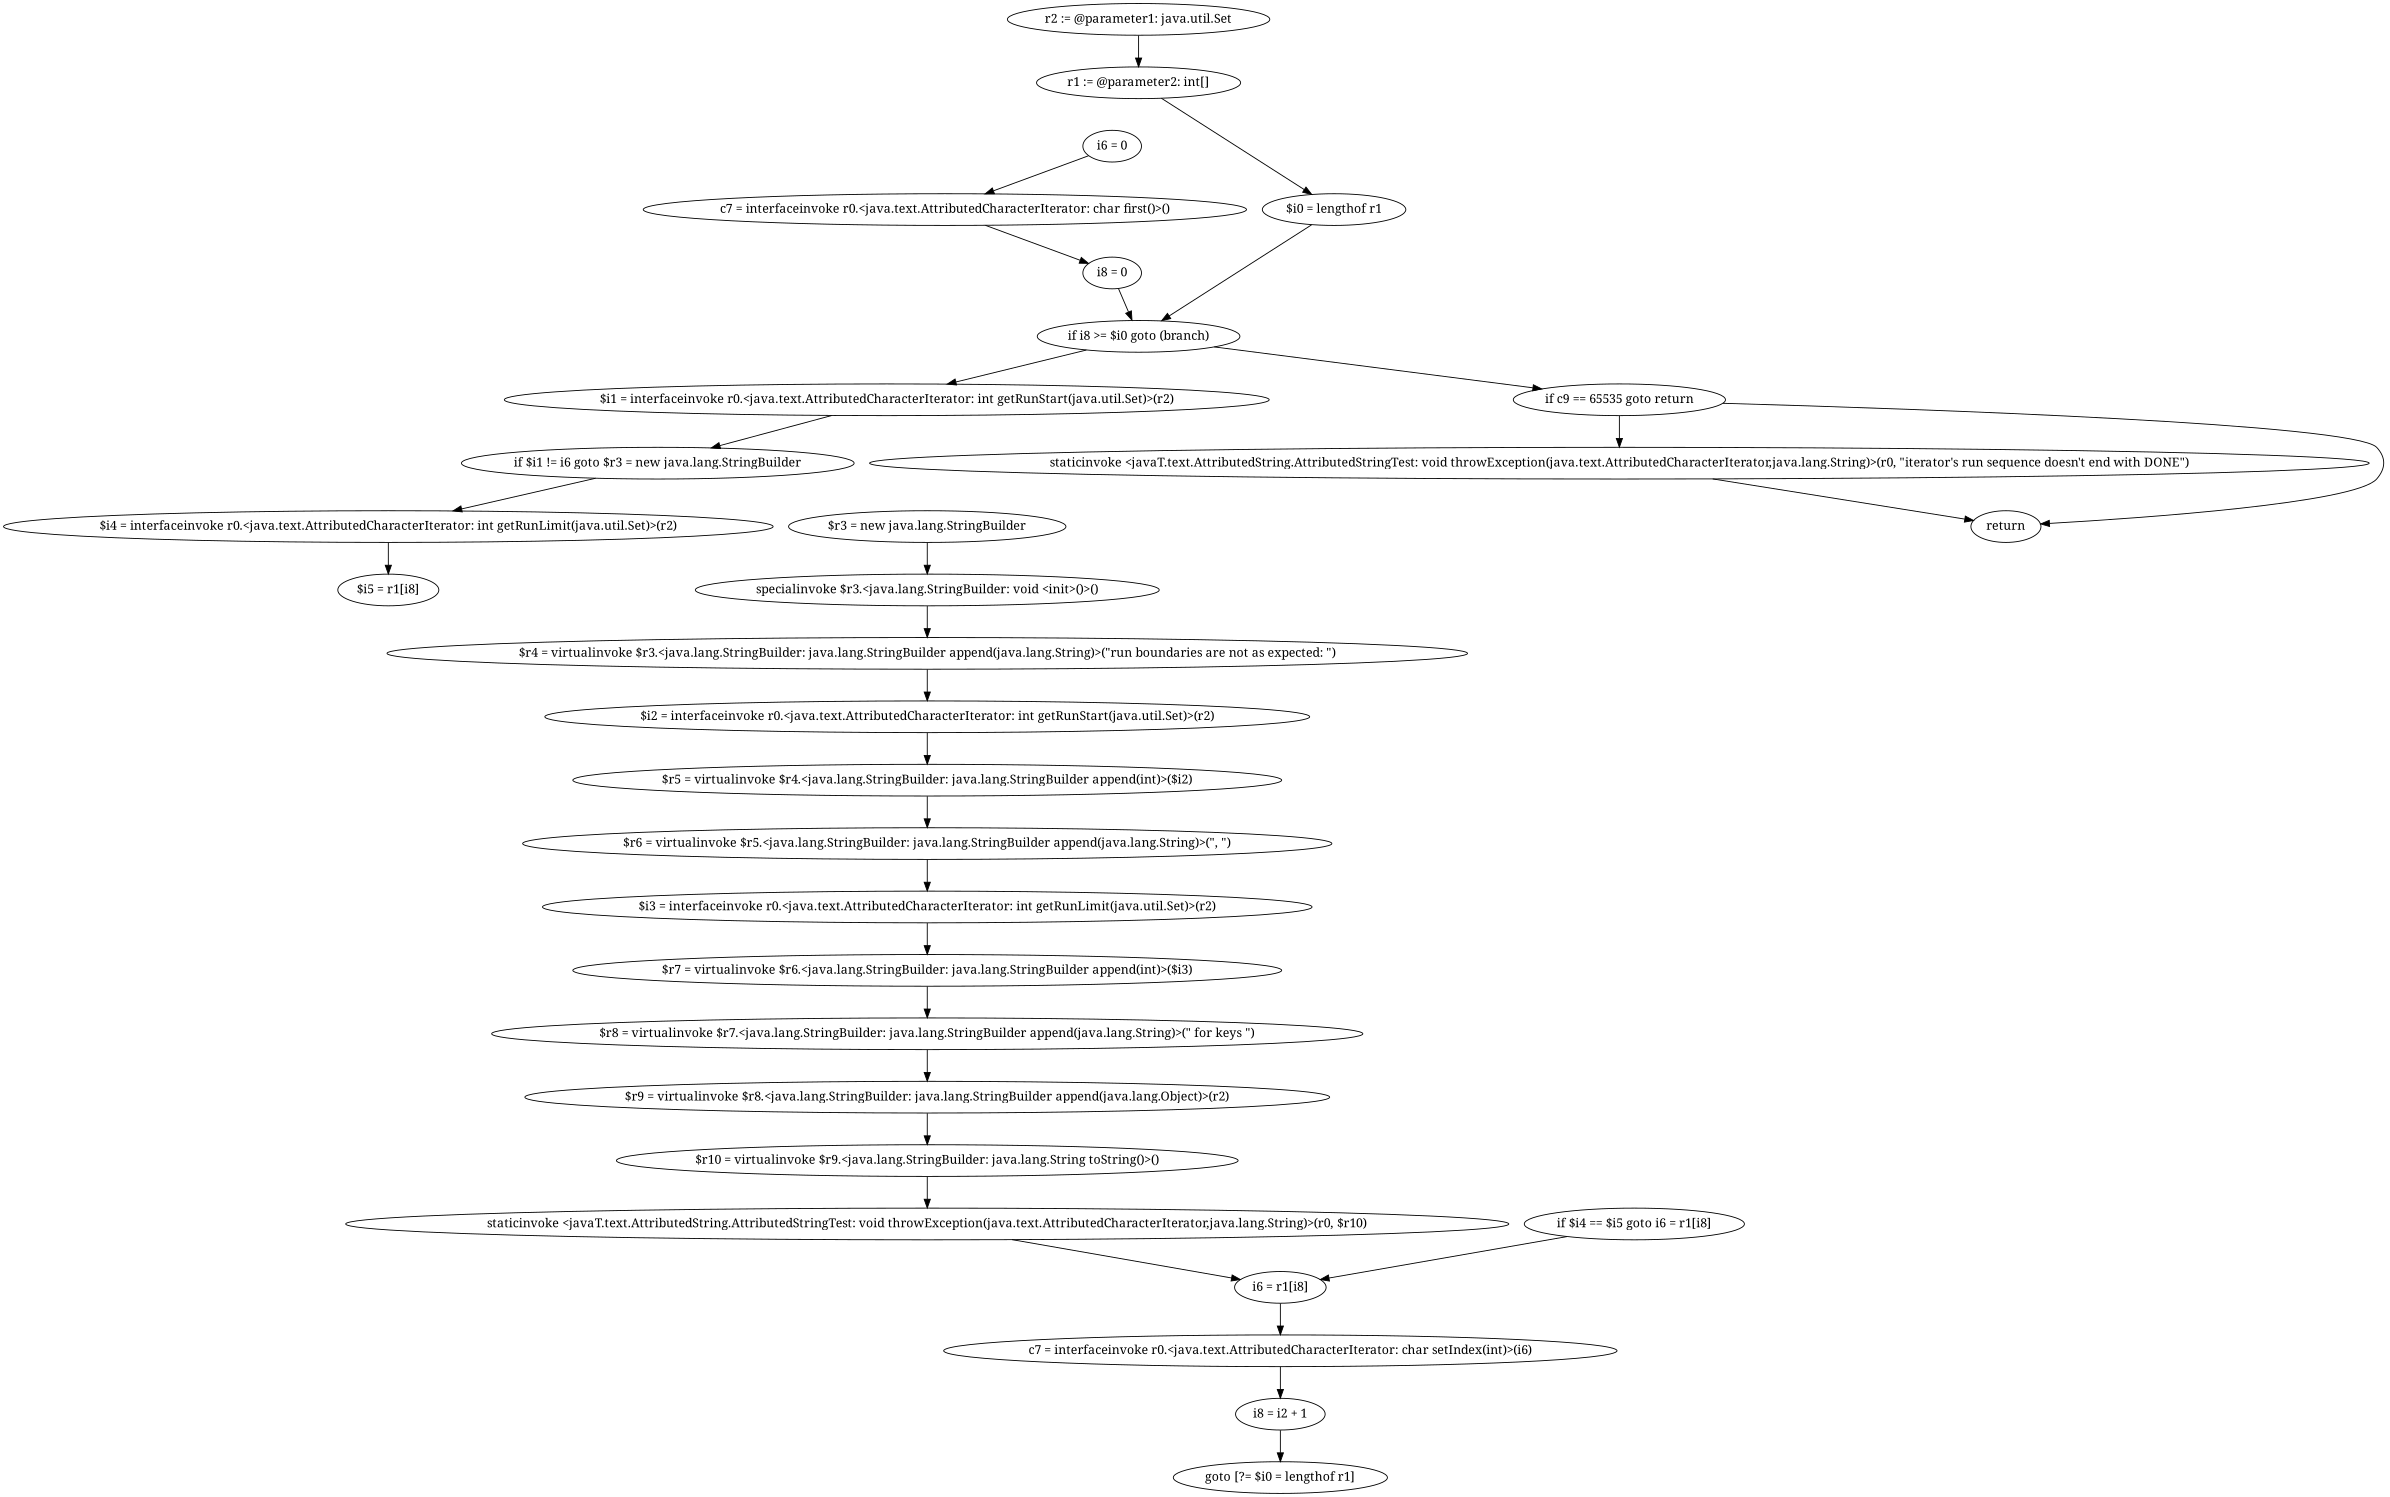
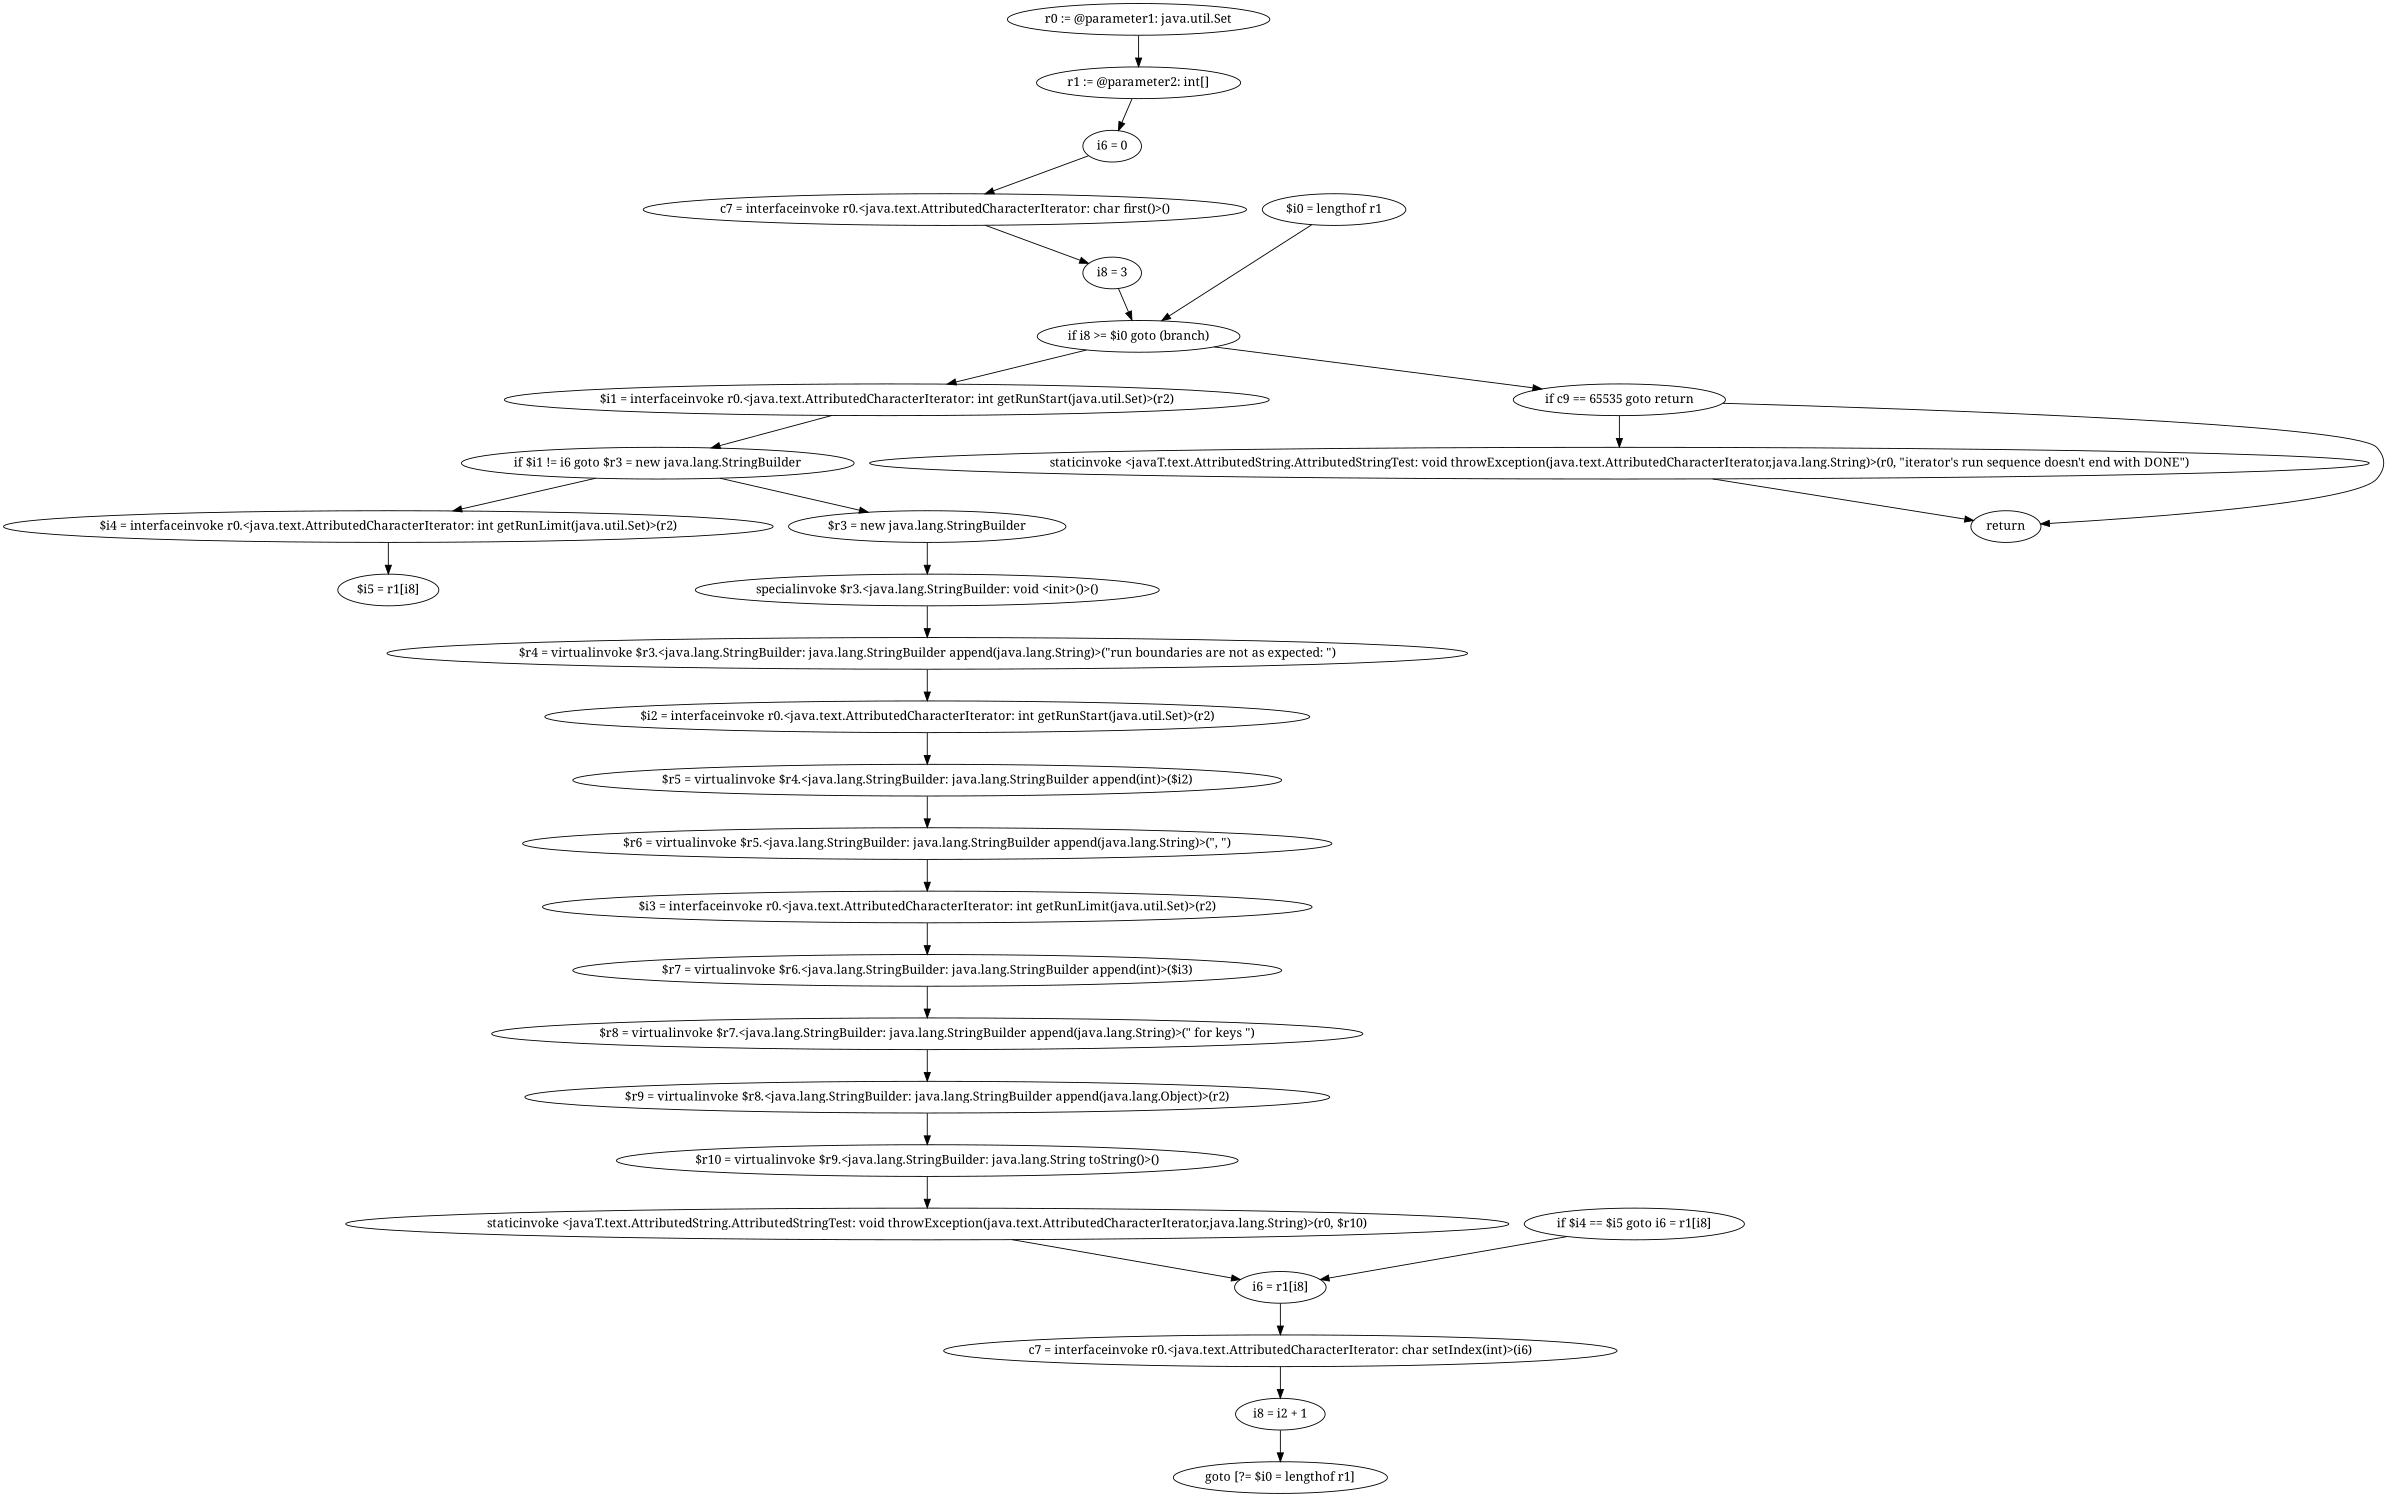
node "r2 := @parameter1: java.util.Set": label "r2 := @parameter1: java.util.Set" -> "r0 := @parameter1: java.util.Set"
edge "r1 := @parameter2: int[]" -> "$i0 = lengthof r1": now "r1 := @parameter2: int[]" -> "i6 = 0"
node "i8 = 0": label "i8 = 0" -> "i8 = 3"
edge "if $i1 != i6 goto $r3 = new java.lang.StringBuilder" -> "$r3 = new java.lang.StringBuilder": added
